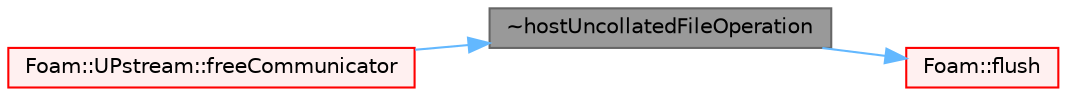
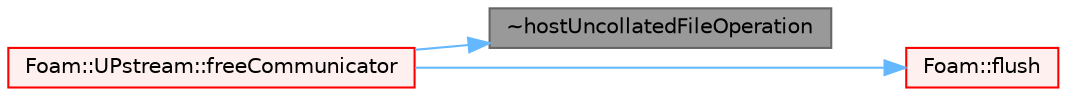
edge "~hostUncollatedFileOperation" -> "Foam::flush": now "Foam::UPstream::freeCommunicator" -> "Foam::flush"
